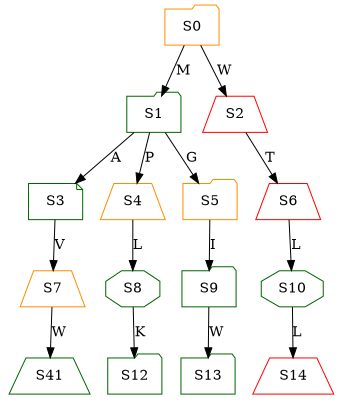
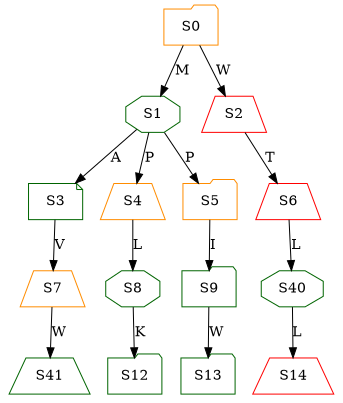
node "S1": shape folder -> octagon
edge "S1" -> "S5": label "G" -> "P"
node "S10": label "S10" -> "S40"
